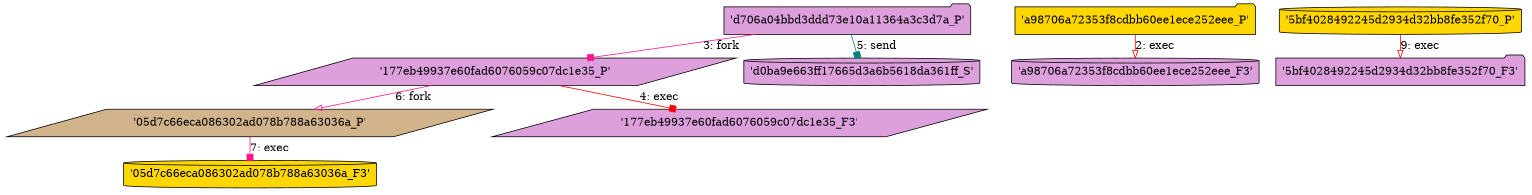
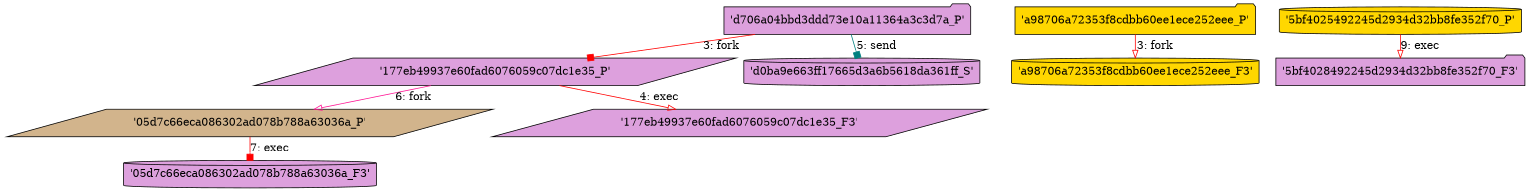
node "'5bf4028492245d2934d32bb8fe352f70_P'": label "'5bf4028492245d2934d32bb8fe352f70_P'" -> "'5bf4025492245d2934d32bb8fe352f70_P'"
edge "'d706a04bbd3ddd73e10a11364a3c3d7a_P'" -> "'177eb49937e60fad6076059c07dc1e35_P'": color deeppink -> red
edge "'a98706a72353f8cdbb60ee1ece252eee_P'" -> "'a98706a72353f8cdbb60ee1ece252eee_F3'": label "2: exec" -> "3: fork"
node "'a98706a72353f8cdbb60ee1ece252eee_F3'": fillcolor plum -> gold
edge "'177eb49937e60fad6076059c07dc1e35_P'" -> "'177eb49937e60fad6076059c07dc1e35_F3'": arrowhead box -> onormal
edge "'05d7c66eca086302ad078b788a63036a_P'" -> "'05d7c66eca086302ad078b788a63036a_F3'": color deeppink -> red
node "'05d7c66eca086302ad078b788a63036a_F3'": fillcolor gold -> plum
